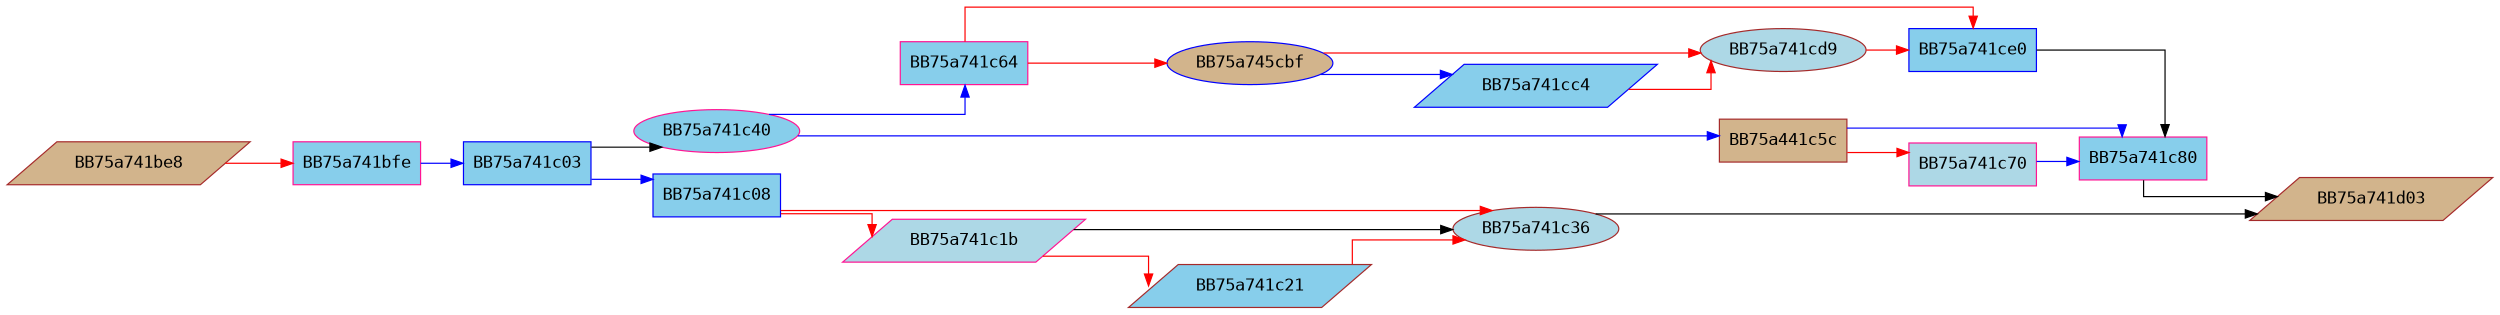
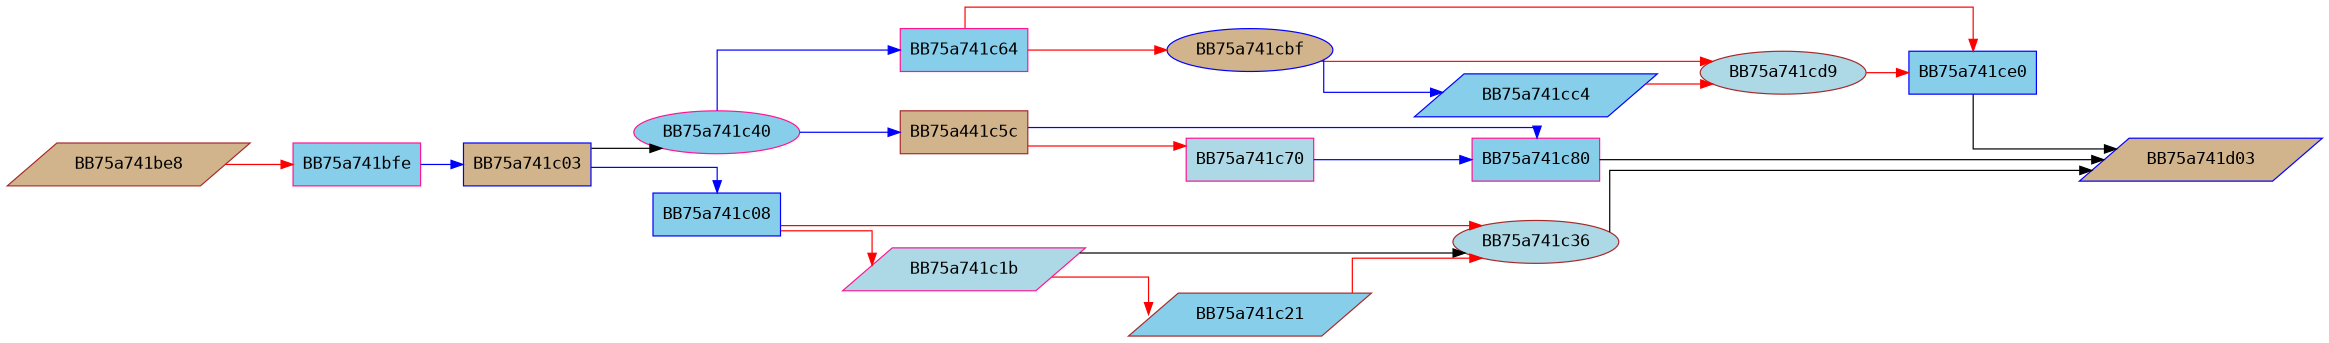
edge "BB75a741ce0" -> "BB75a741c80": now "BB75a741ce0" -> "BB75a741d03"
node "BB75a745cbf": label "BB75a745cbf" -> "BB75a741cbf"
node "BB75a741c03": fillcolor skyblue -> tan
node "BB75a741d03": color brown -> blue
